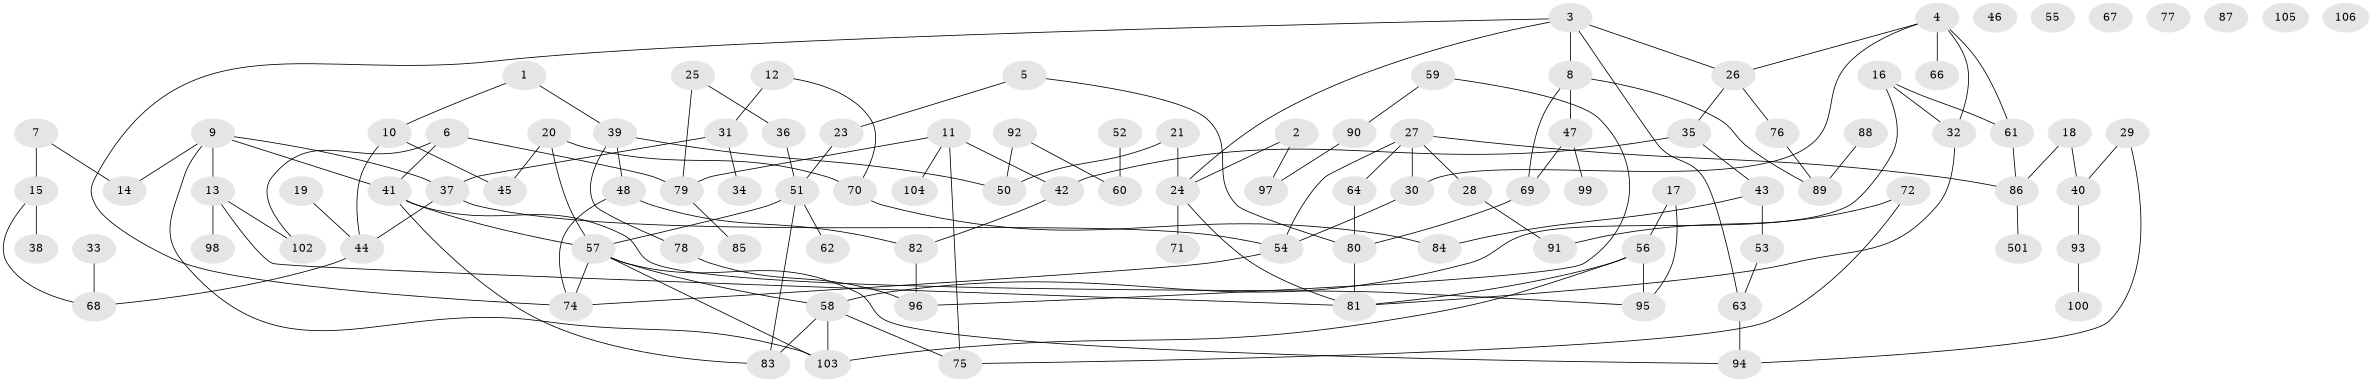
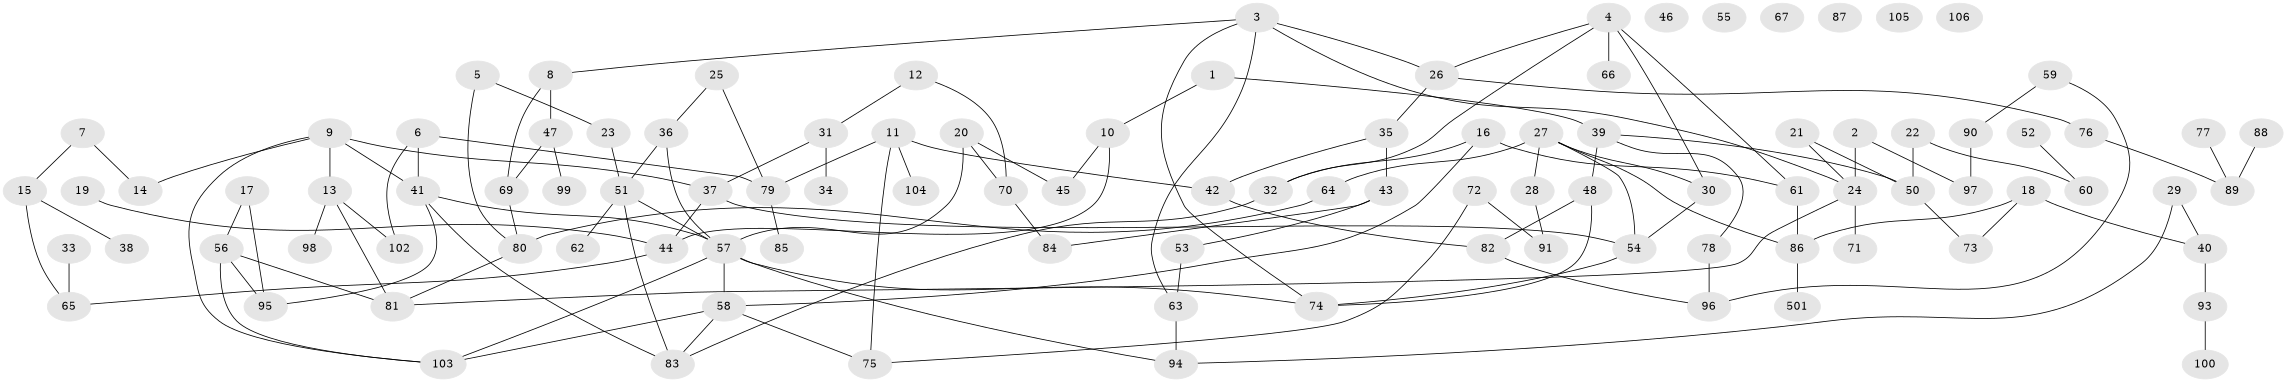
edge "8" -- "89": now "77" -- "89"
node "92": label "92" -> "22"
edge "36" -- "57": added
node "73": added
edge "32" -- "81": now "32" -- "83"
node "68": label "68" -> "65"
